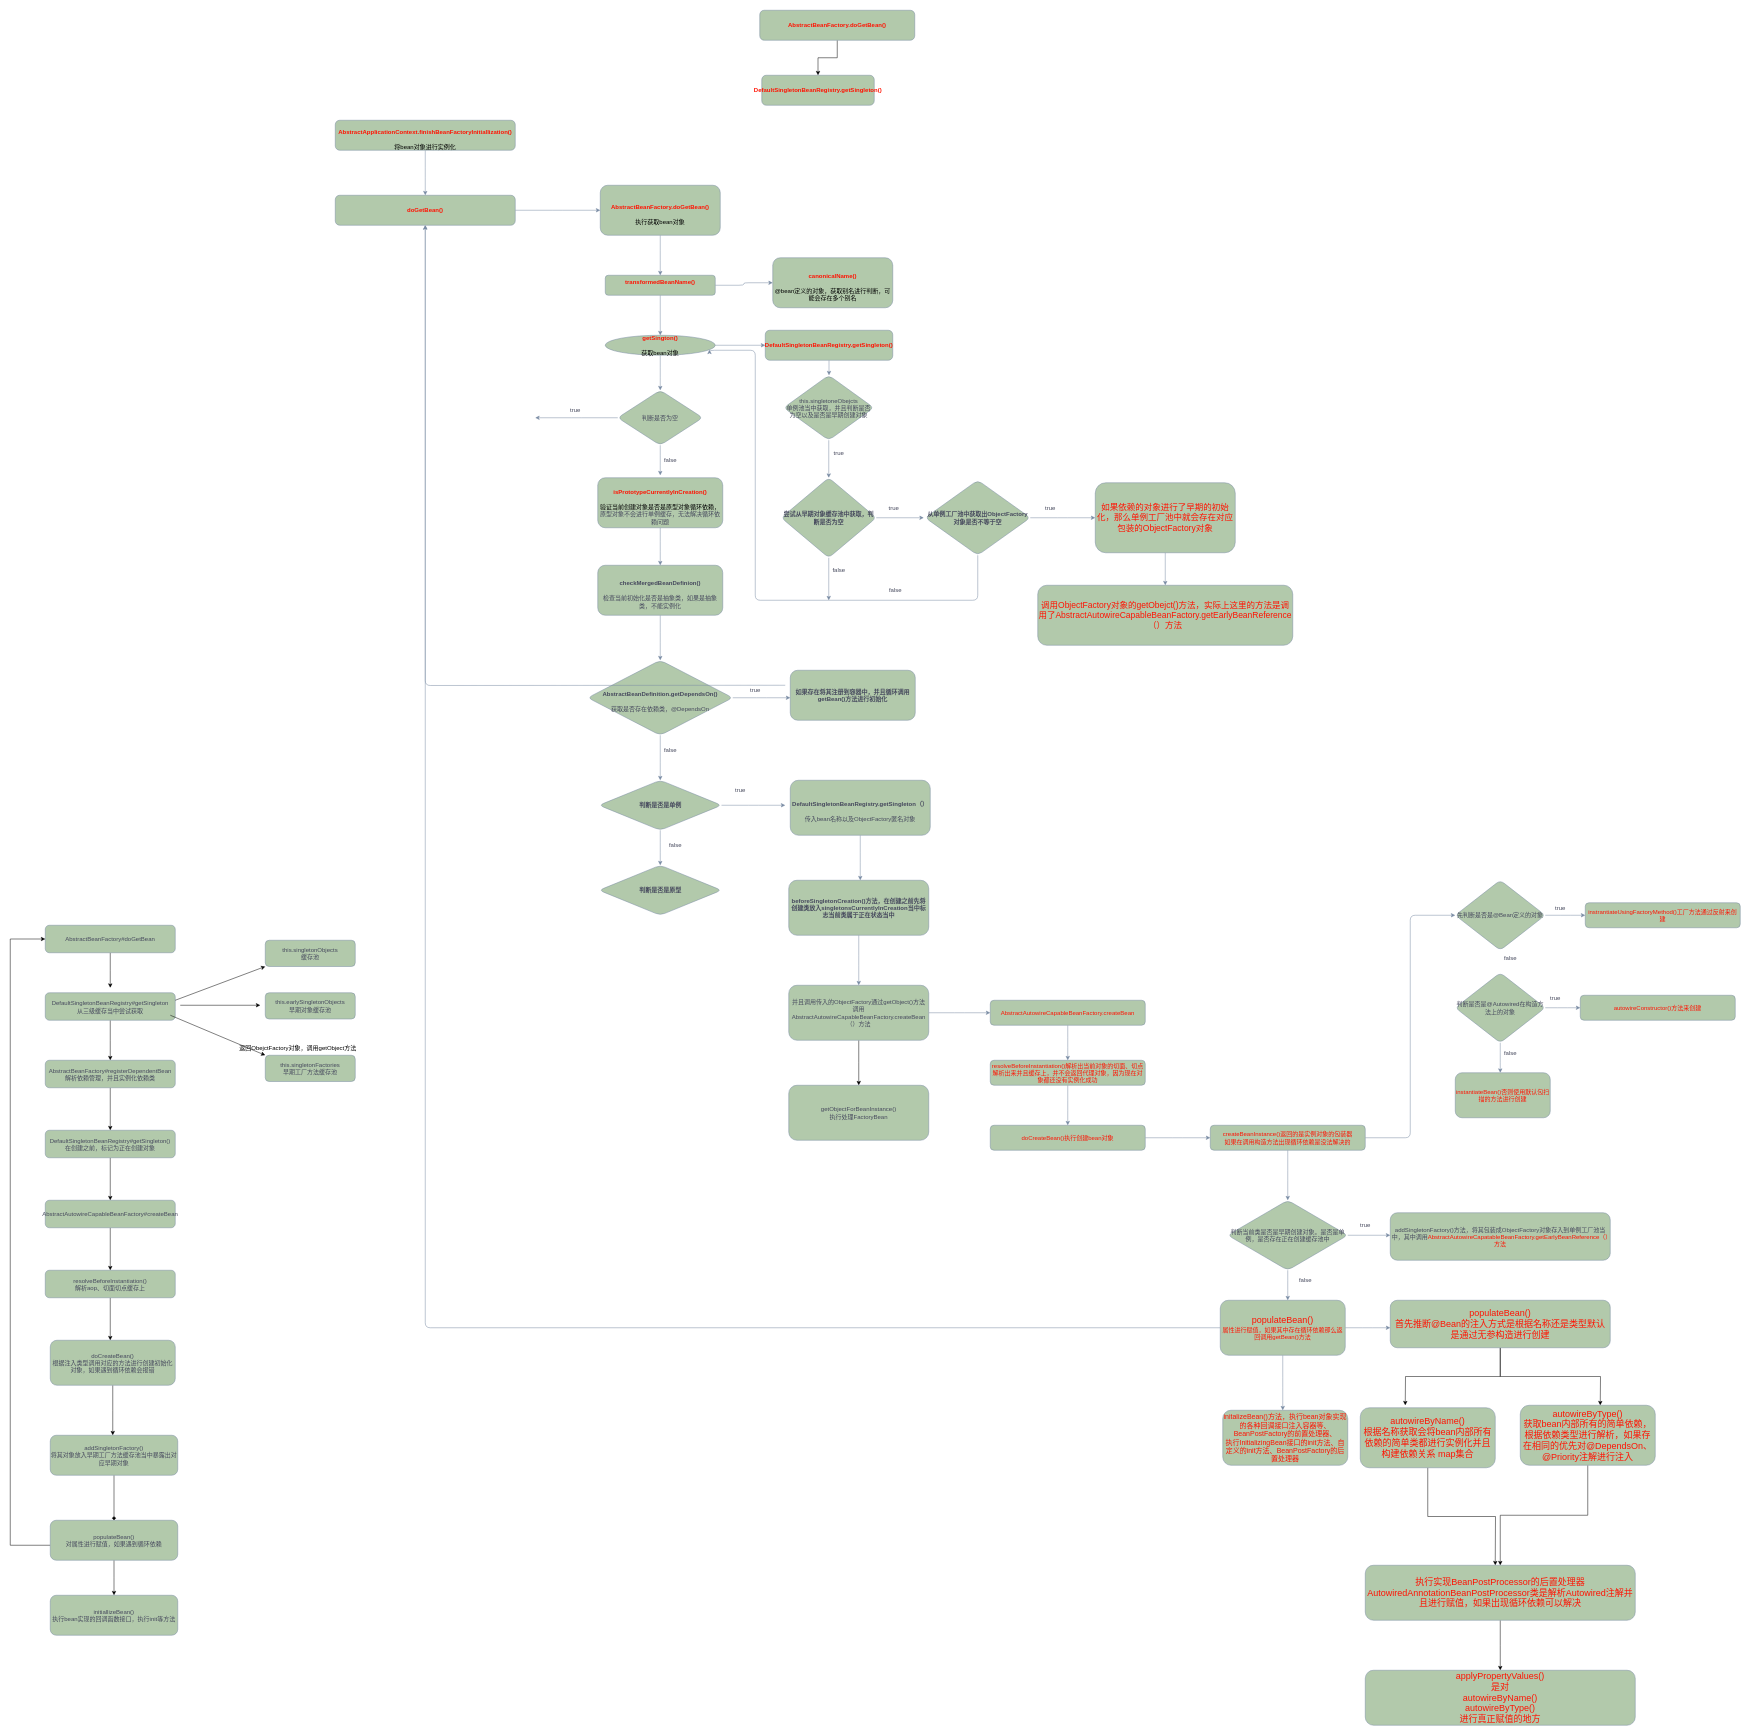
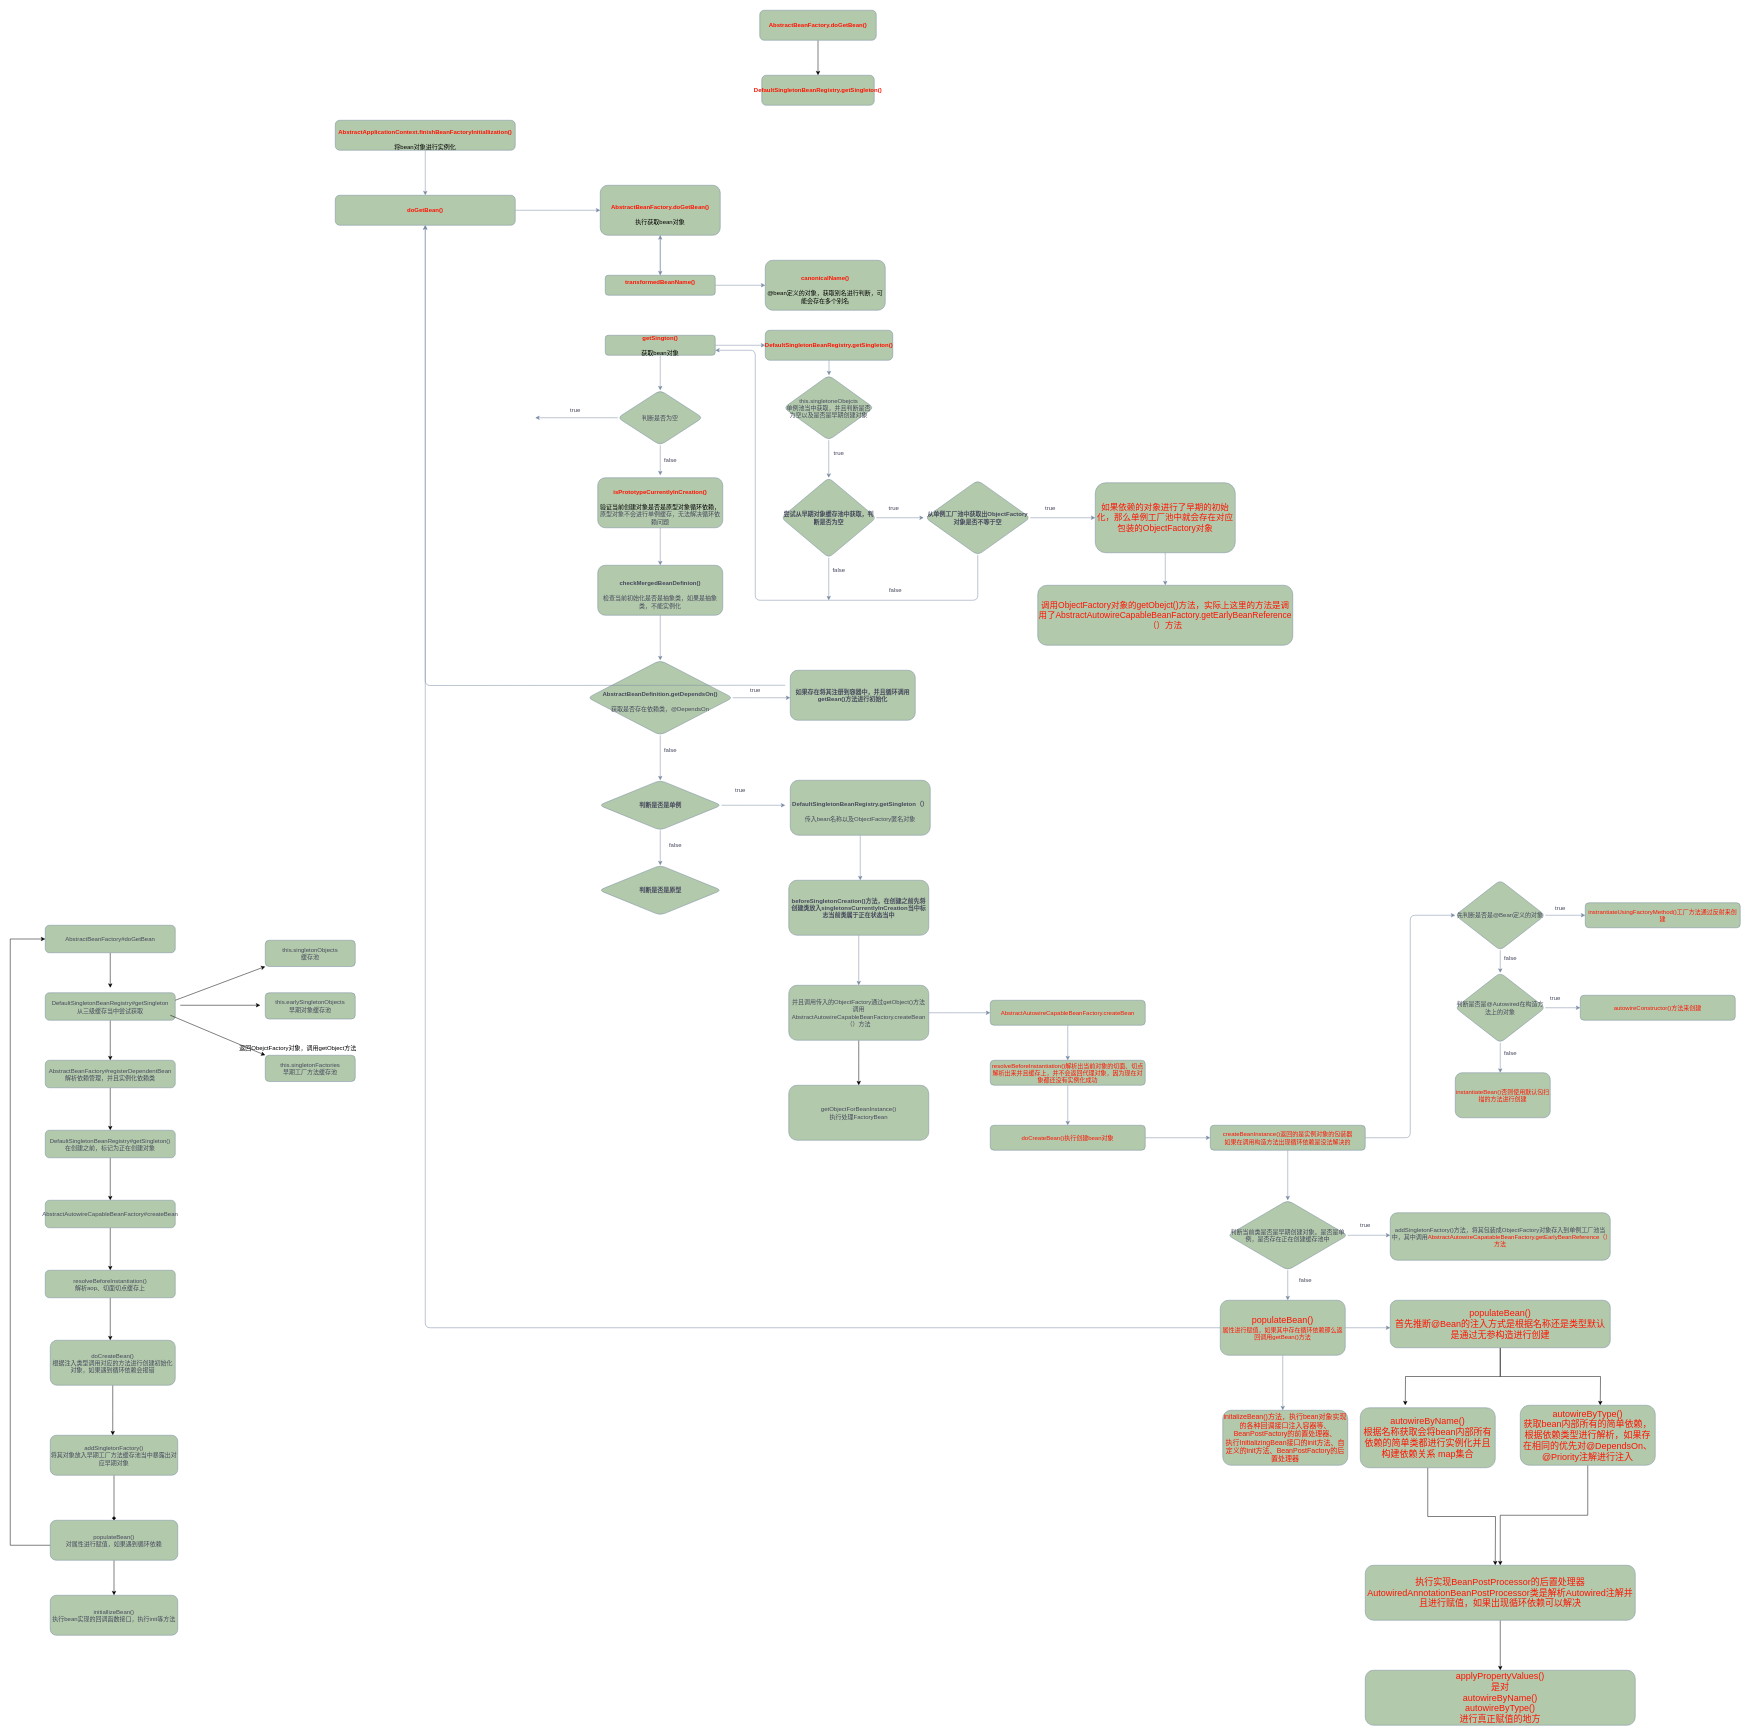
node "AbstractBeanFactory.doGetBean()": size 155x30 -> 117x30
node "canonicalName() @bean定义的对象，获取别名进行判断，可能会存在多个别名": moved (833, 283) -> (825, 285)
edge "transformedBeanName()" -> "getSington() 获取bean对象": now "transformedBeanName()" -> "AbstractBeanFactory.doGetBean() 执行获取bean对象"
node "getSington() 获取bean对象": shape ellipse -> rounded rectangle
edge "先判断是否是@Bean定义的对象" -> "判断是否是@Autowired在构造方法上的对象": added
